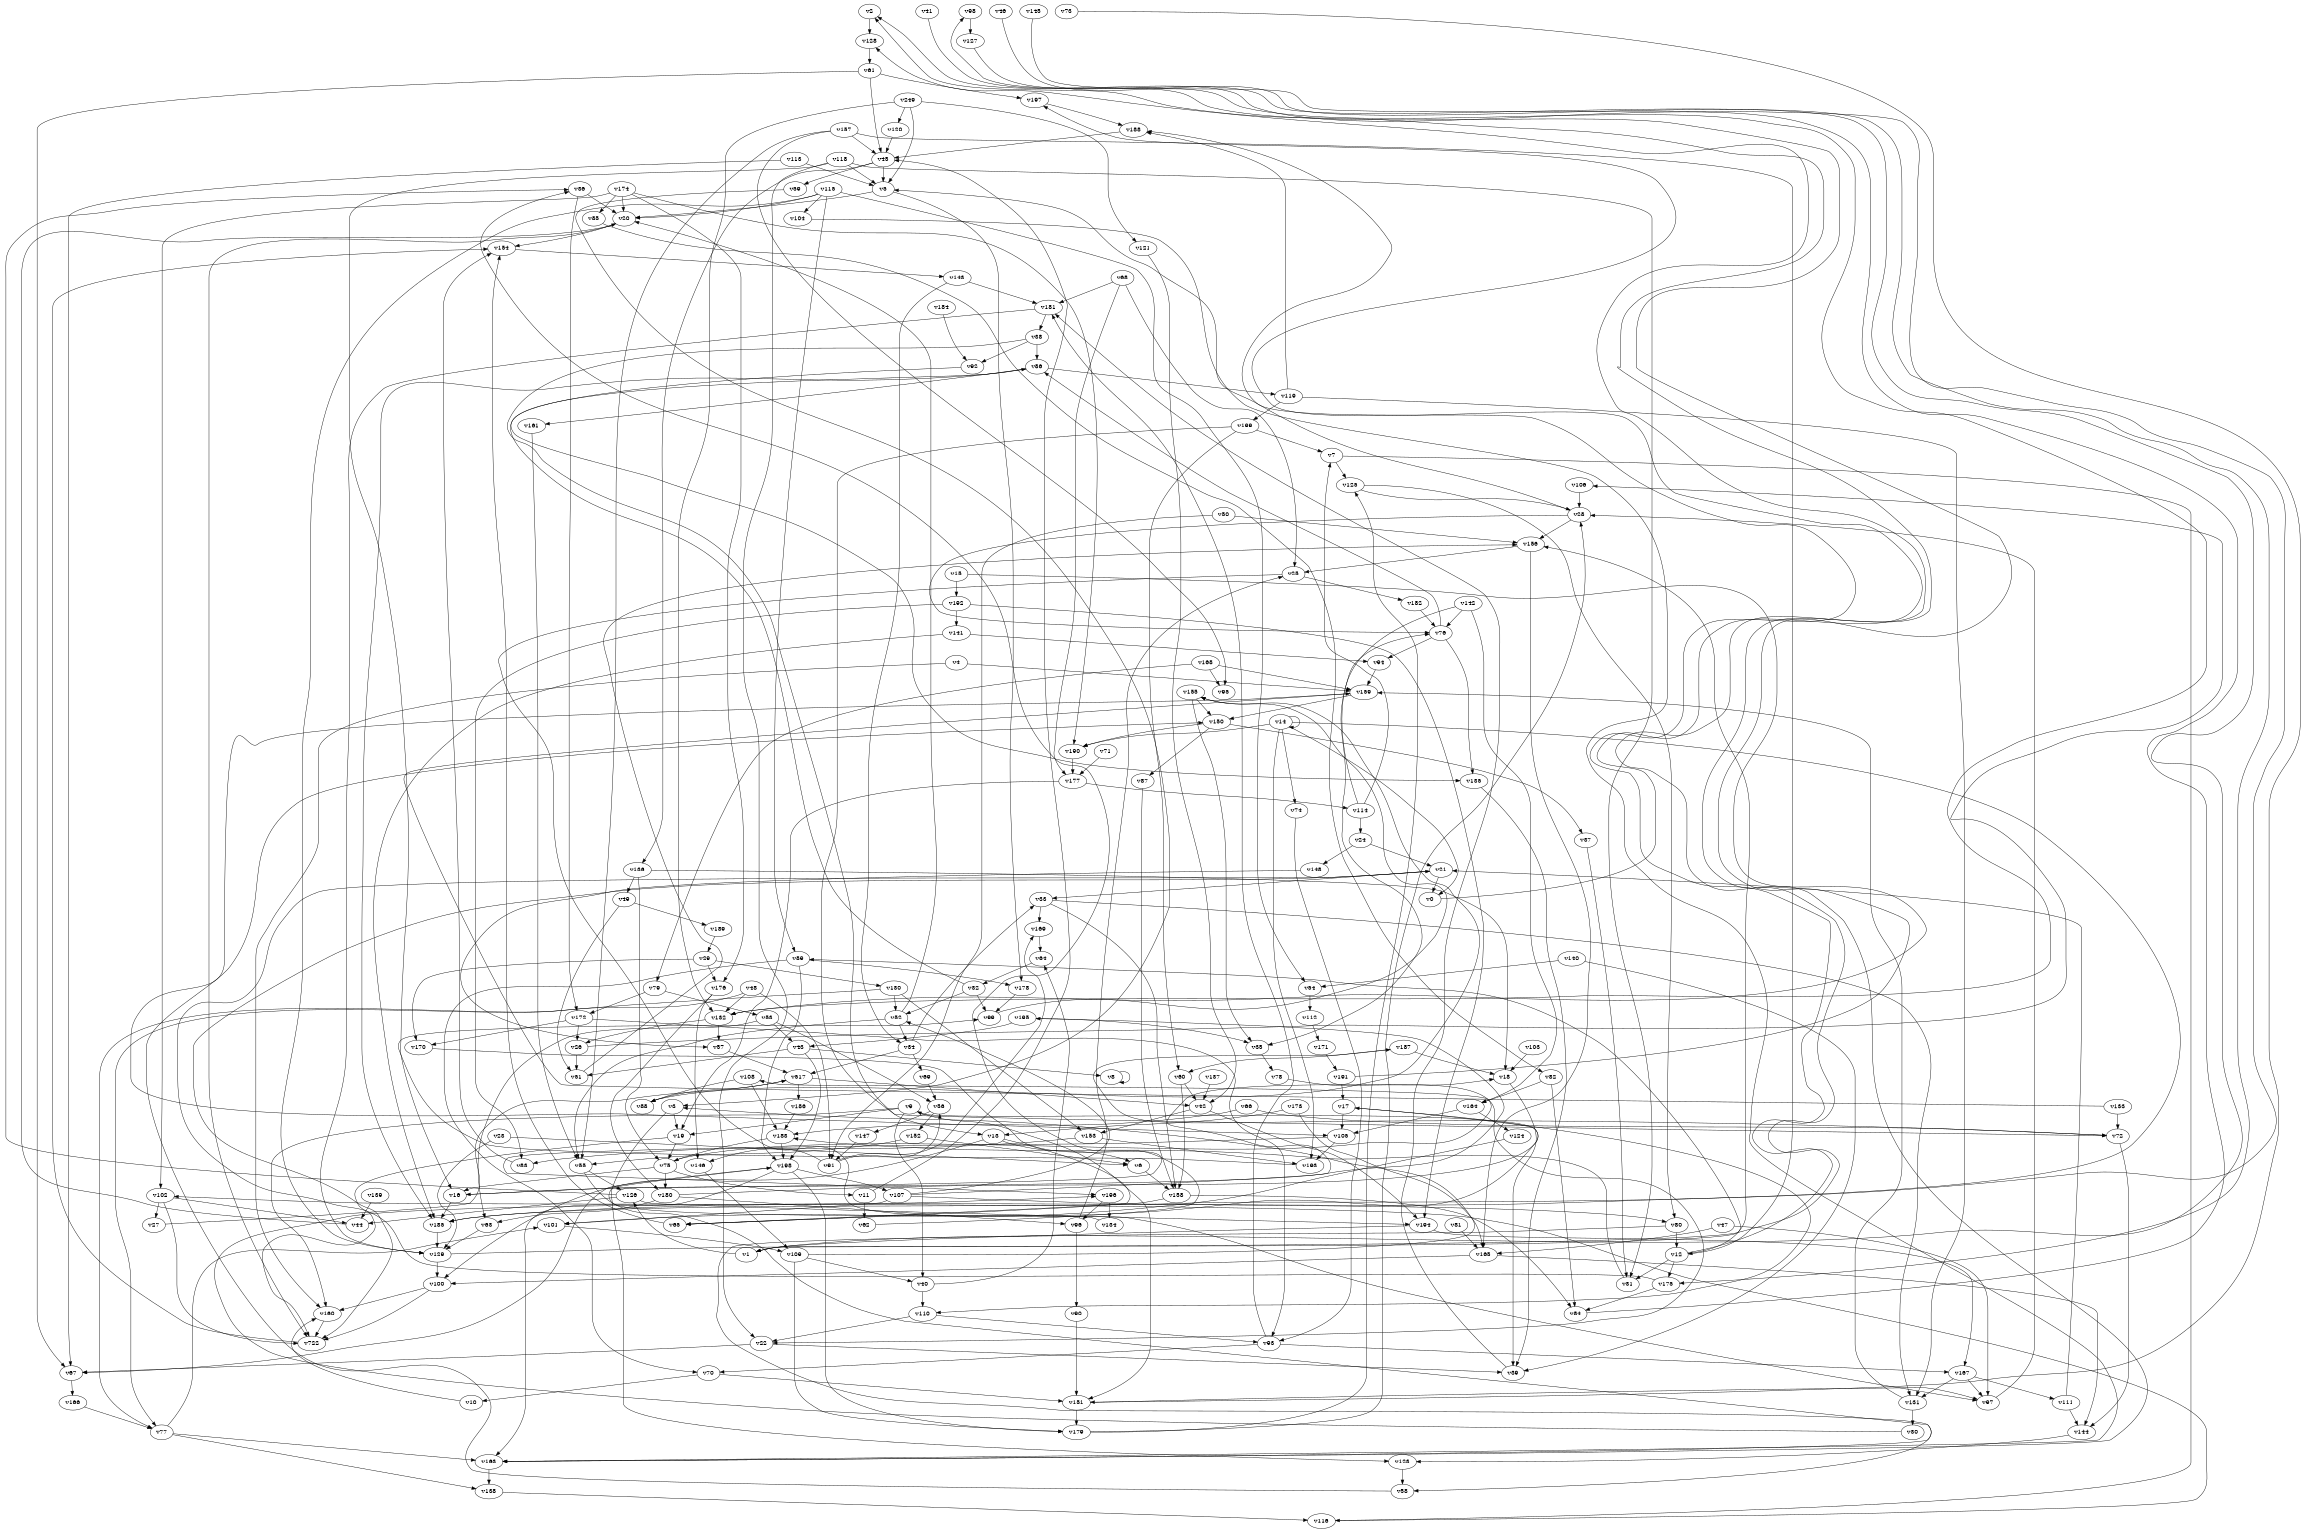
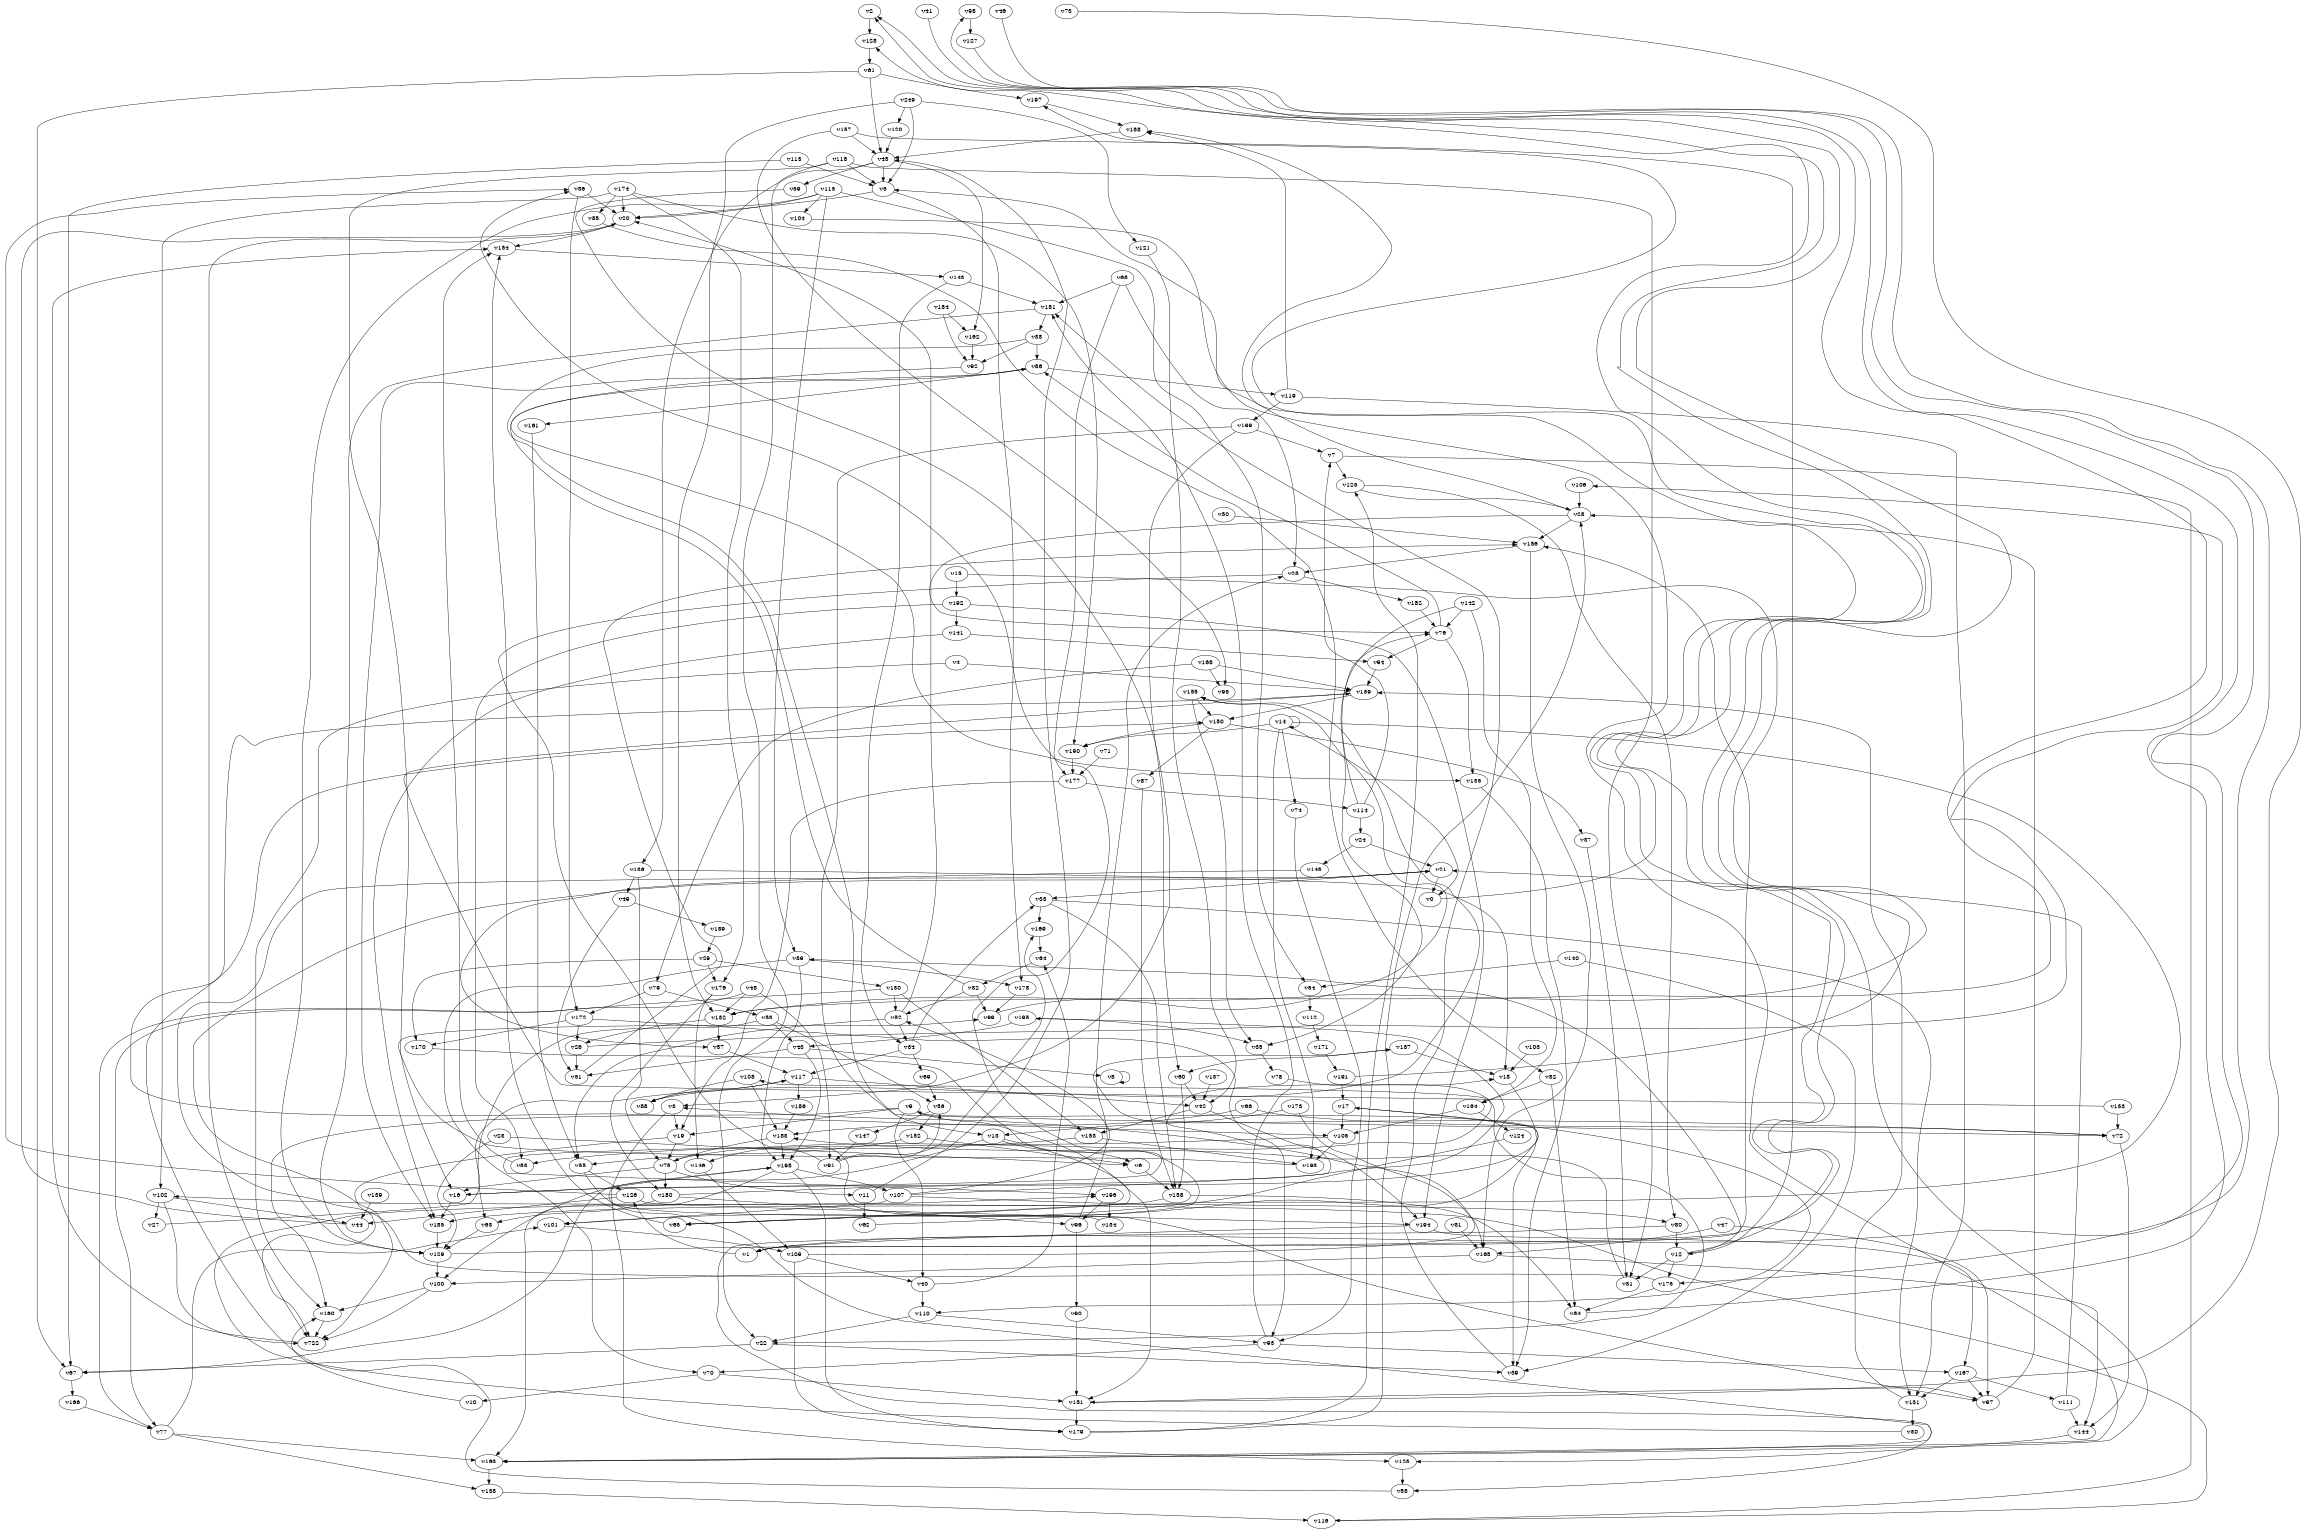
node "v145": removed
node "v162": added
edge "v157" -> "v55": removed
edge "v50" -> "v91": removed
node "v517": label "v517" -> "v117"
